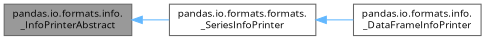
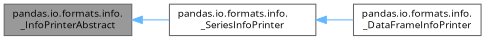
node "pandas.io.formats.formats. _SeriesInfoPrinter": label "pandas.io.formats.formats. _SeriesInfoPrinter" -> "pandas.io.formats.info. _SeriesInfoPrinter"
